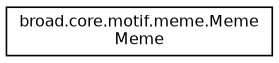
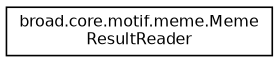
node "broad.core.motif.meme.Meme Meme": label "broad.core.motif.meme.Meme Meme" -> "broad.core.motif.meme.Meme ResultReader"
